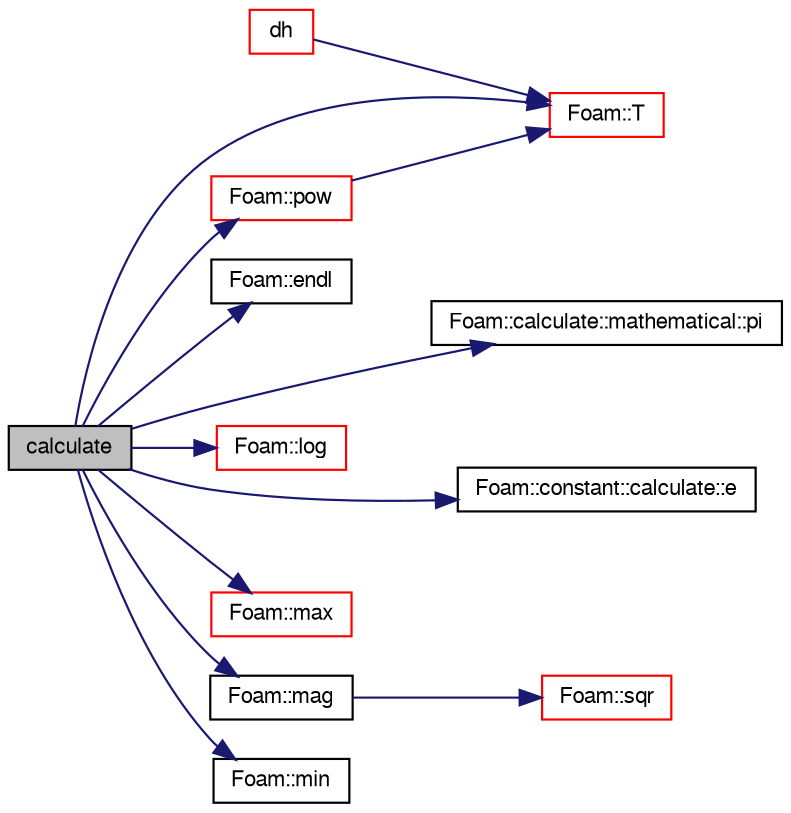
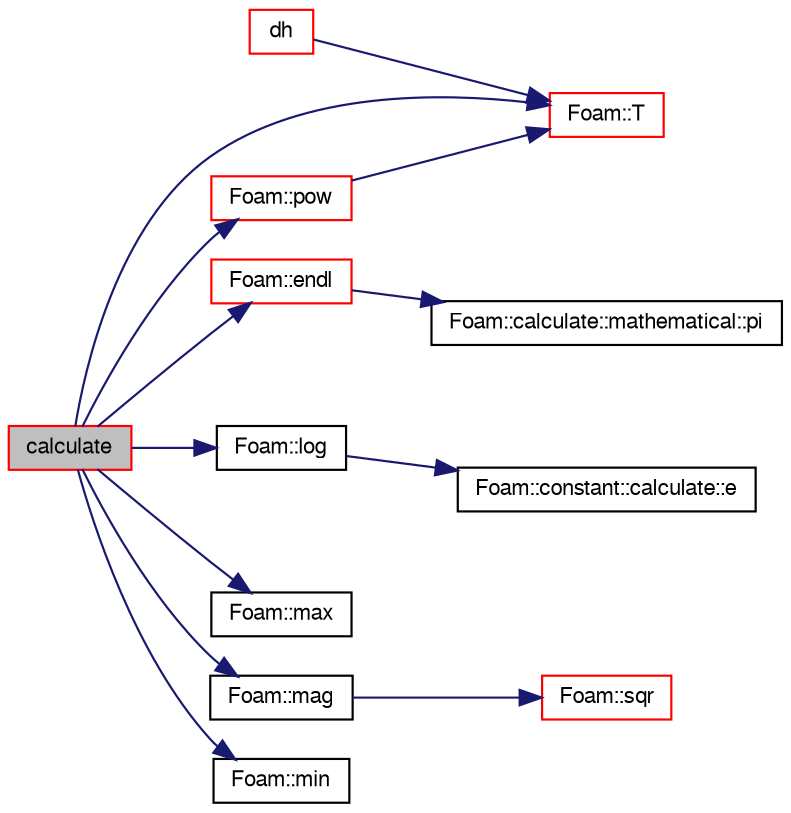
node "Foam::endl": color black -> red
edge "calculate" -> "Foam::calculate::mathematical::pi": now "Foam::endl" -> "Foam::calculate::mathematical::pi"
node "calculate": color black -> red
node "Foam::log": color red -> black
edge "calculate" -> "Foam::constant::calculate::e": now "Foam::log" -> "Foam::constant::calculate::e"
node "Foam::max": color red -> black
